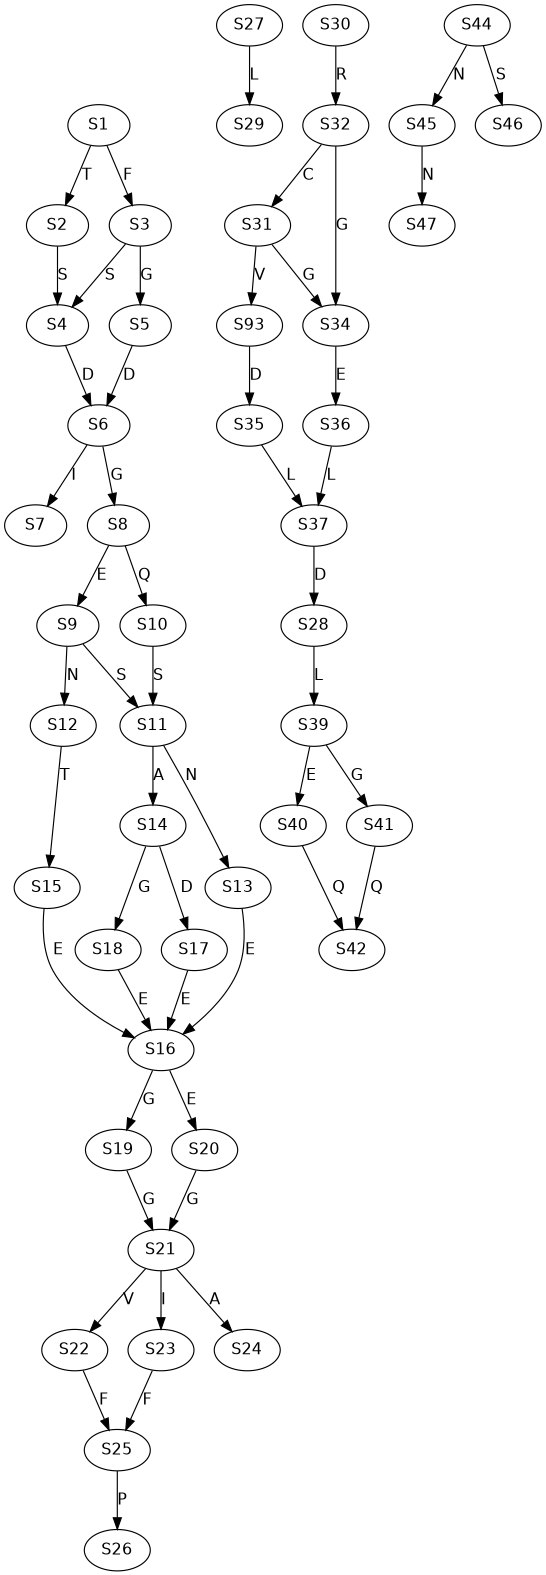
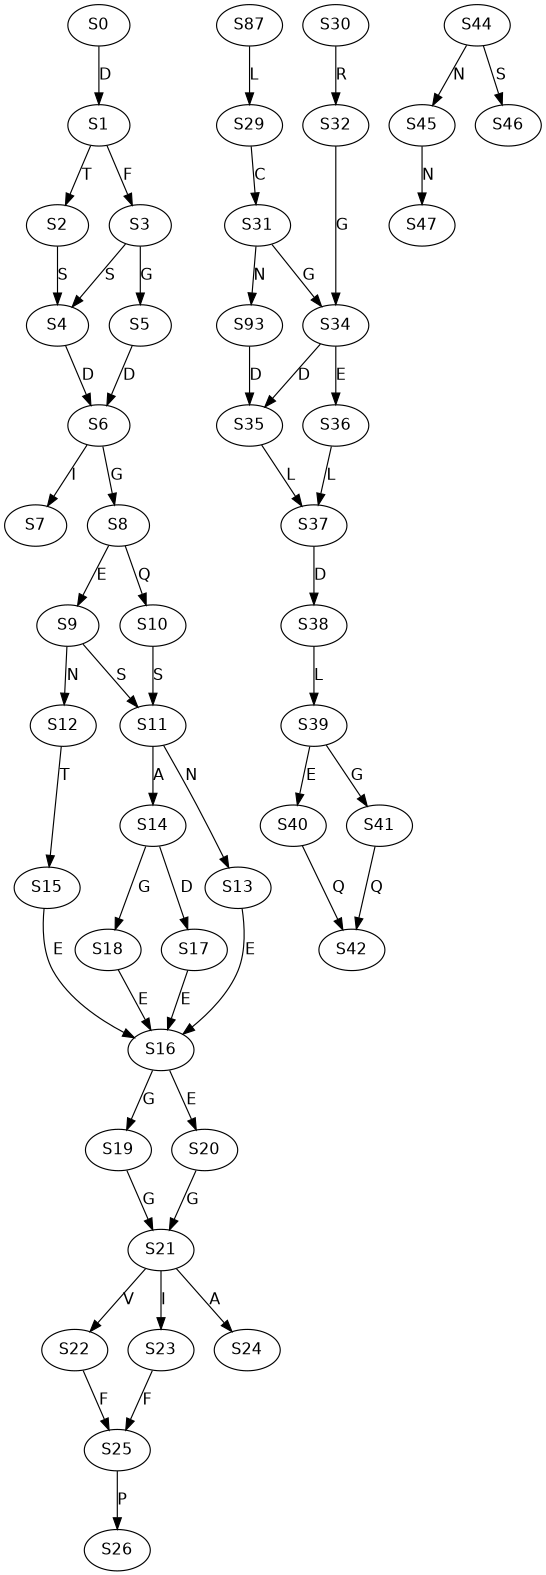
node "S0": added
node "S27": label "S27" -> "S87"
edge "S32" -> "S31": now "S29" -> "S31"
edge "S31" -> "S93": label "V" -> "N"
edge "S34" -> "S35": added, label "D"
node "S28": label "S28" -> "S38"
